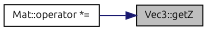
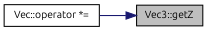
node "Mat::operator *=": label "Mat::operator *=" -> "Vec::operator *="
